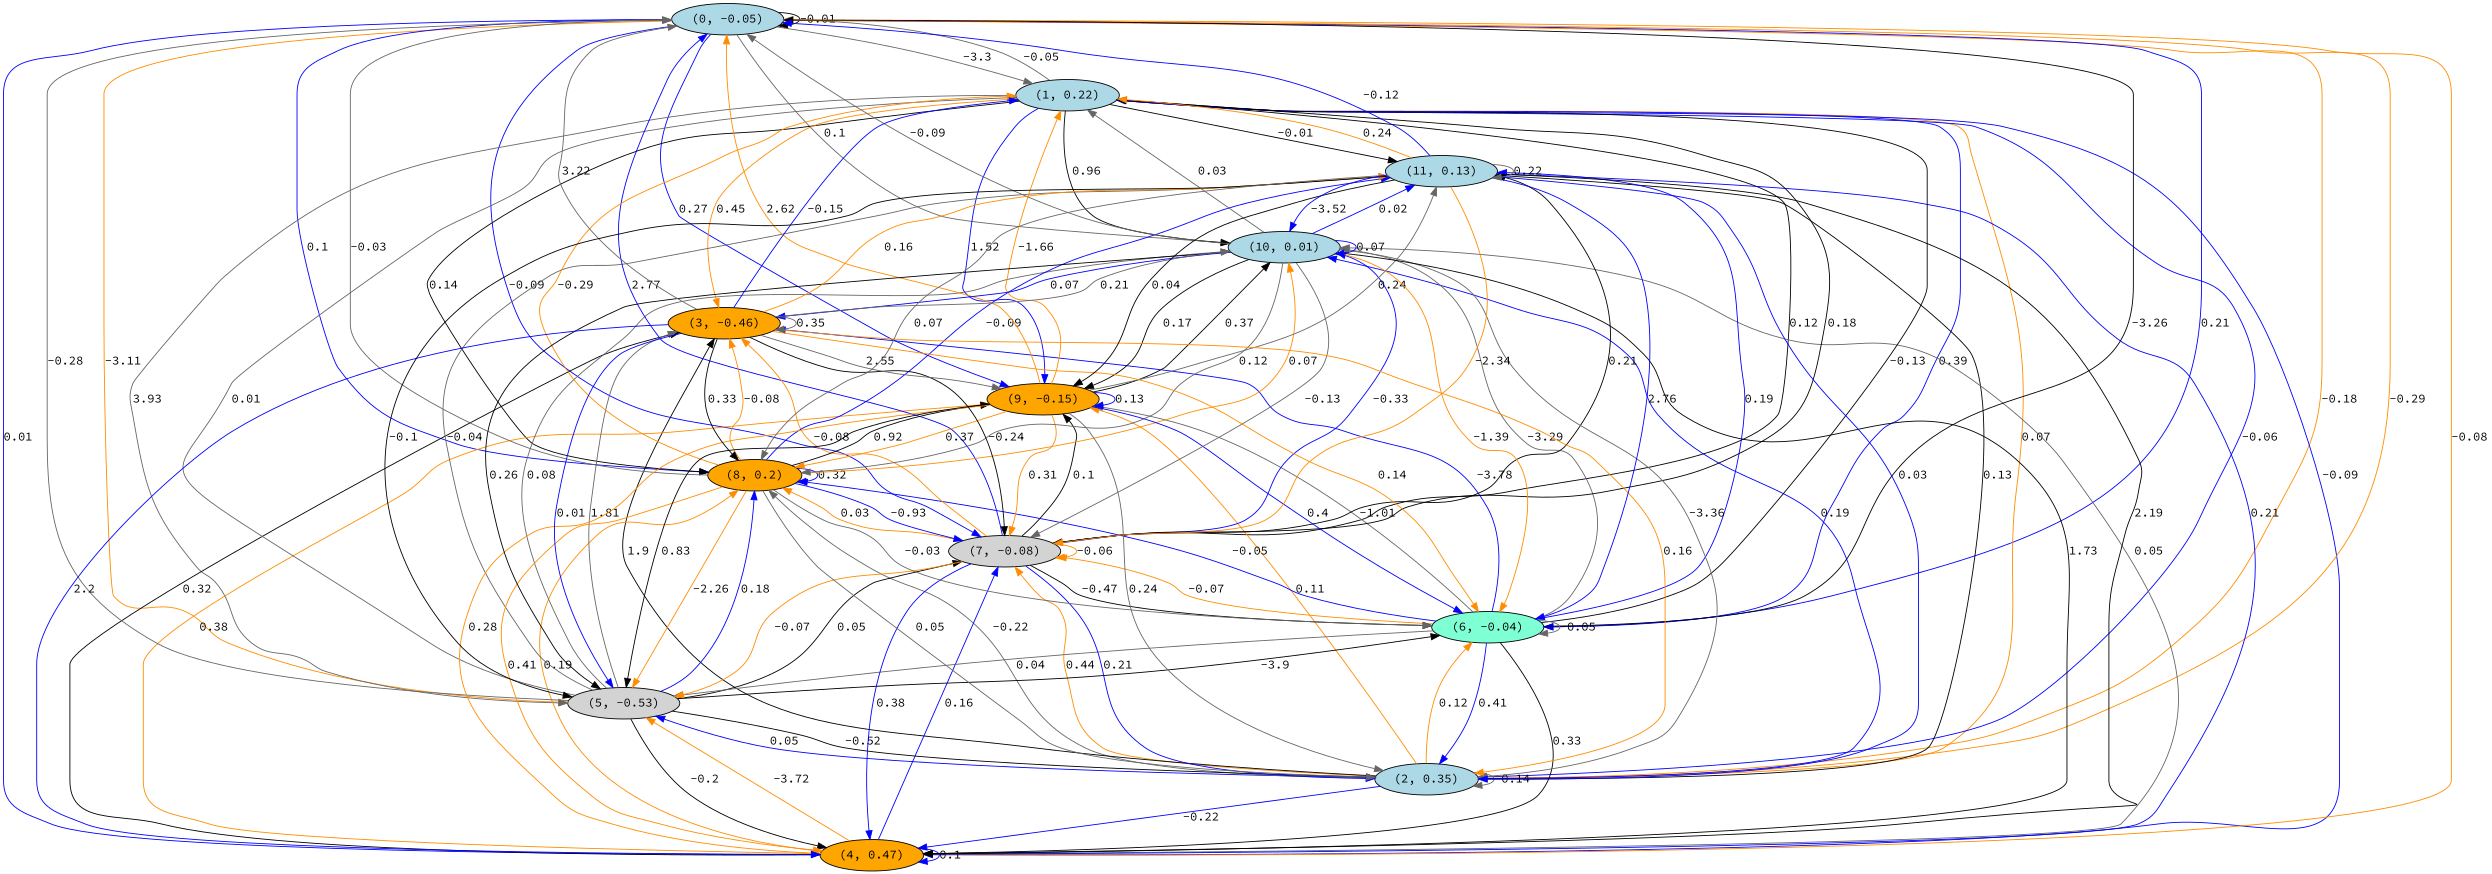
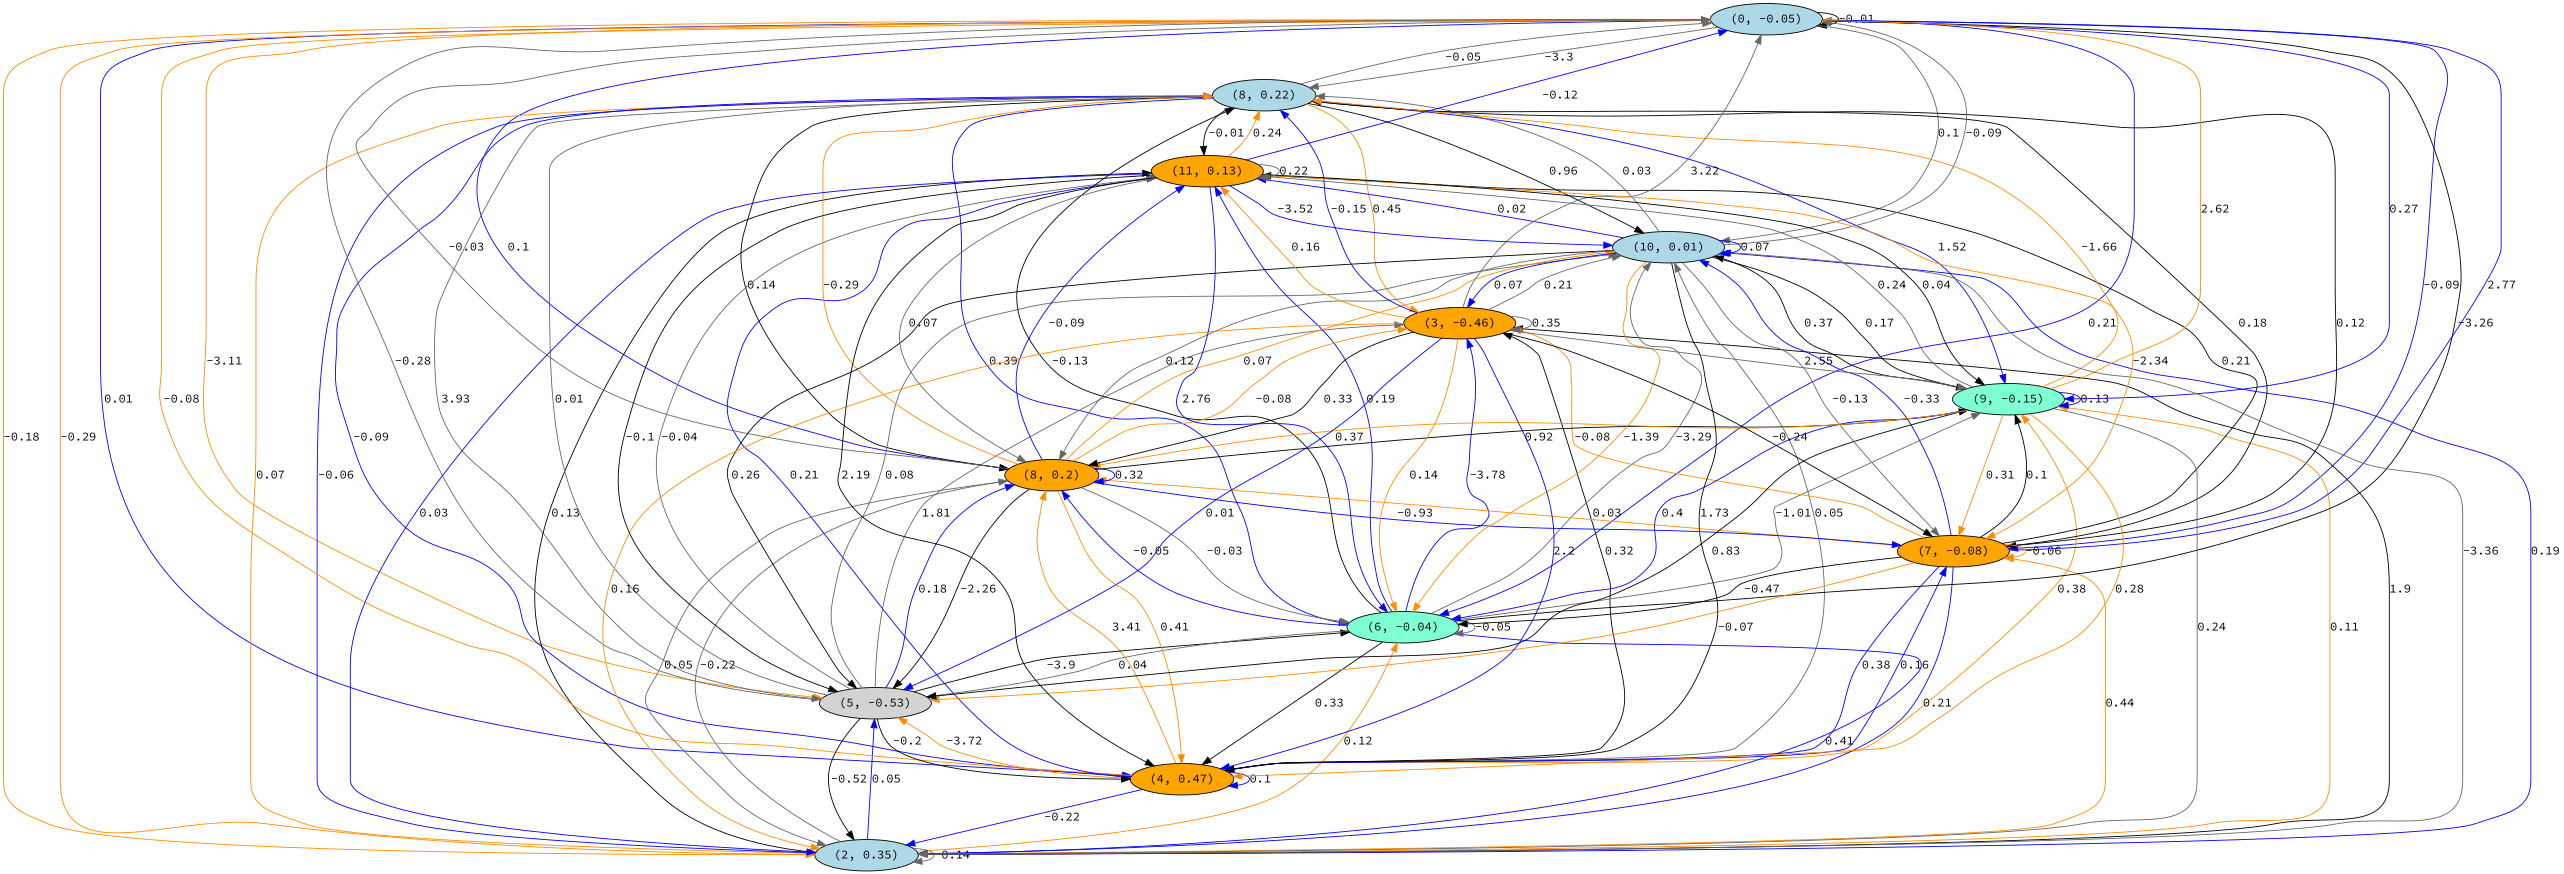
node "(1, 0.22)": label "(1, 0.22)" -> "(8, 0.22)"
node "(11, 0.13)": fillcolor lightblue -> orange
node "(9, -0.15)": fillcolor orange -> aquamarine
node "(7, -0.08)": fillcolor lightgrey -> orange
edge "(8, 0.2)" -> "(5, -0.53)": color darkorange -> black
edge "(6, -0.04)" -> "(7, -0.08)": removed, label "-0.07"
edge "(5, -0.53)" -> "(7, -0.08)": removed, label "0.05"
edge "(4, 0.47)" -> "(8, 0.2)": label "0.19" -> "3.41"
edge "(2, 0.35)" -> "(4, 0.47)": reversed
